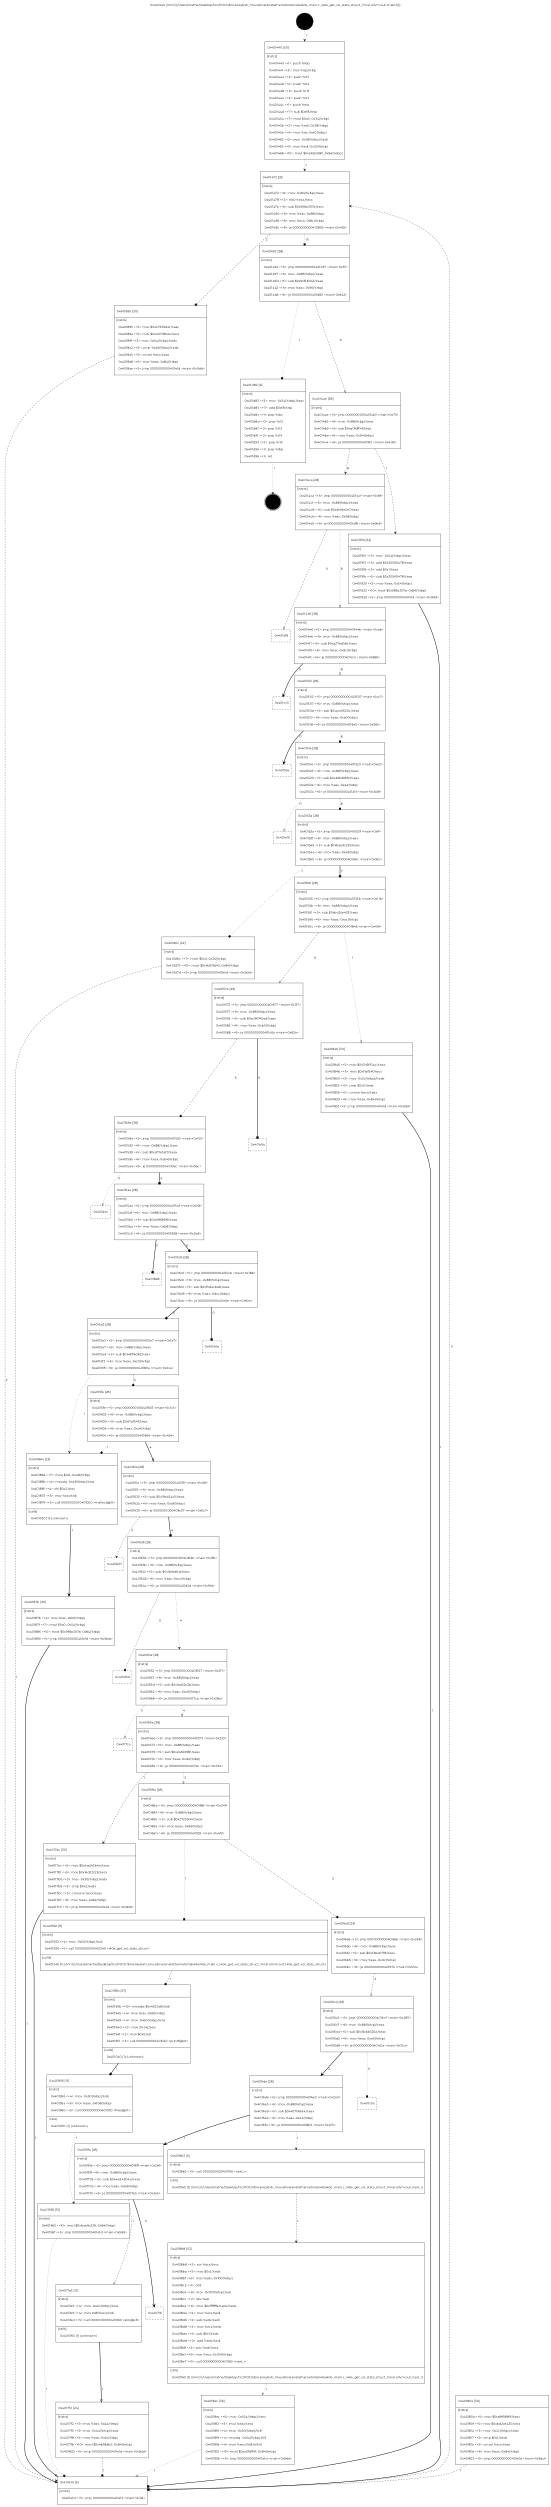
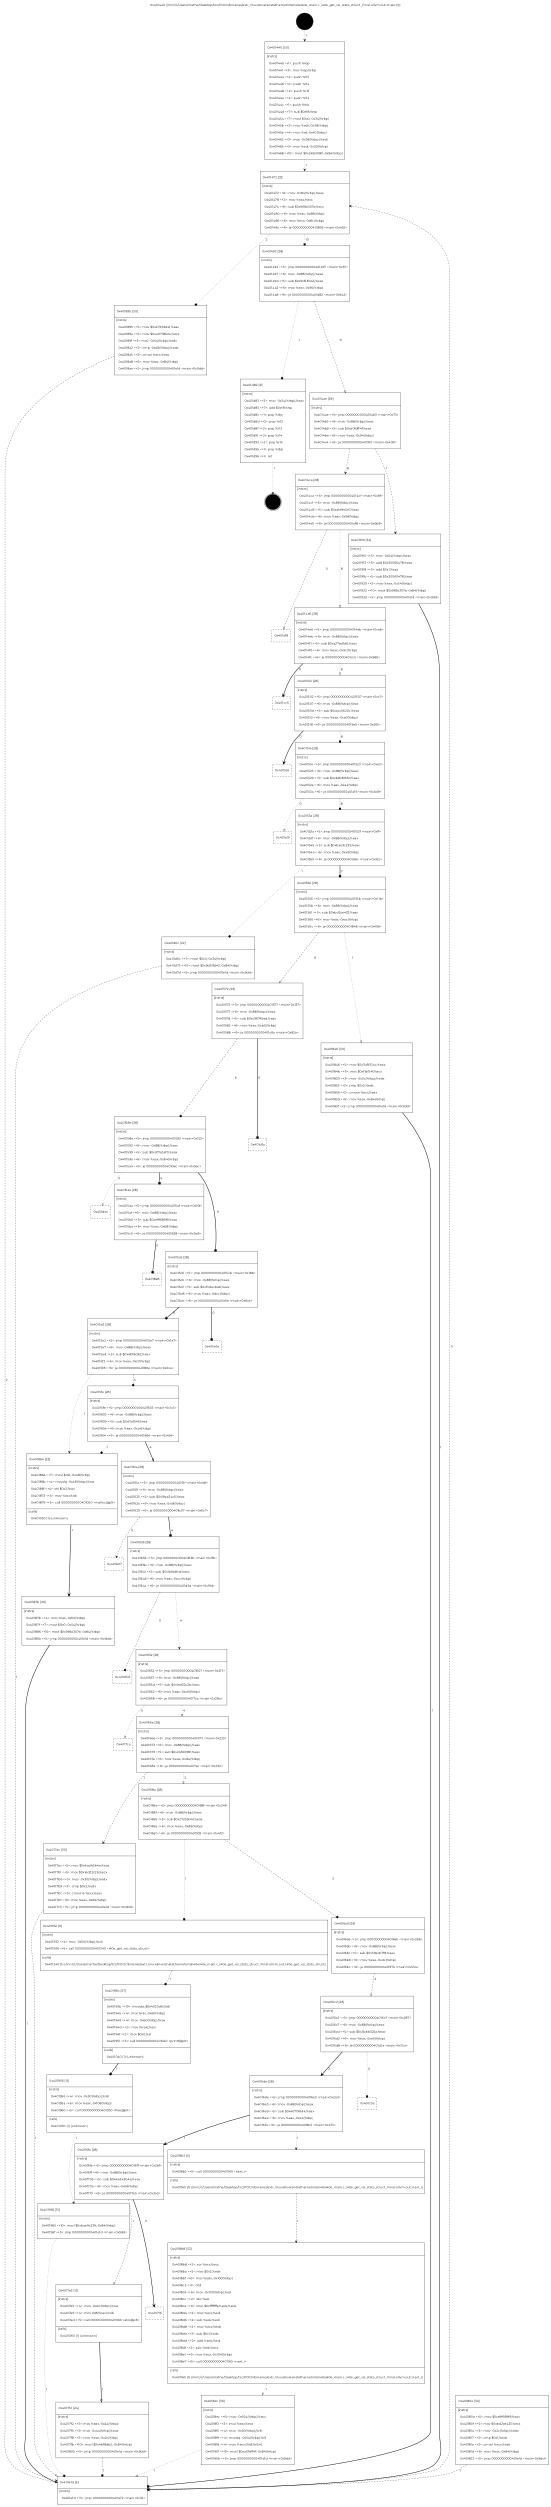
edge "0x401472 [32]" -> "0x401895 [30]": style dashed -> dotted
edge "0x4015aa [28]" -> "0x4015c6 [28]": now "0x40158e [28]" -> "0x4015c6 [28]"
edge "0x4017ac [30]" -> "0x401e1d [5]": style bold -> dashed
